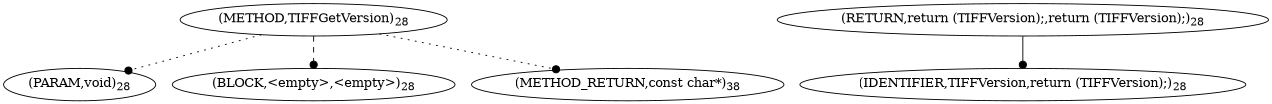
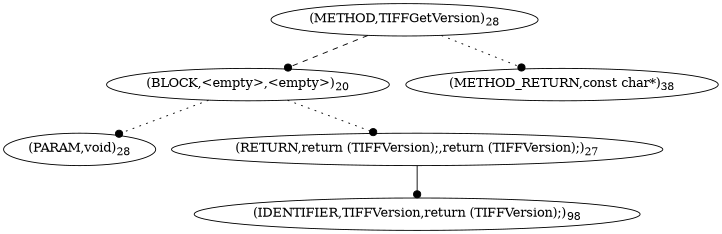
node "(RETURN,return (TIFFVersion);,return (TIFFVersion);)": text "28" -> "27"
edge "(METHOD,TIFFGetVersion)" -> "(PARAM,void)": now "(BLOCK,<empty>,<empty>)" -> "(PARAM,void)"
node "(BLOCK,<empty>,<empty>)": text "28" -> "20"
node "(IDENTIFIER,TIFFVersion,return (TIFFVersion);)": text "28" -> "98"
edge "(BLOCK,<empty>,<empty>)" -> "(RETURN,return (TIFFVersion);,return (TIFFVersion);)": added
